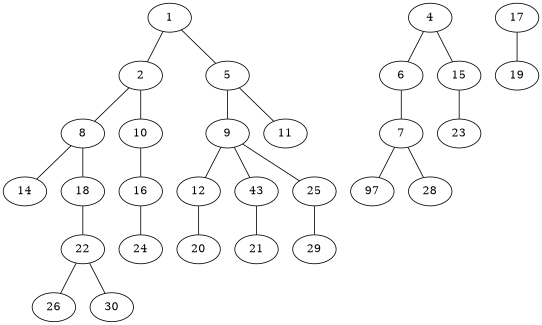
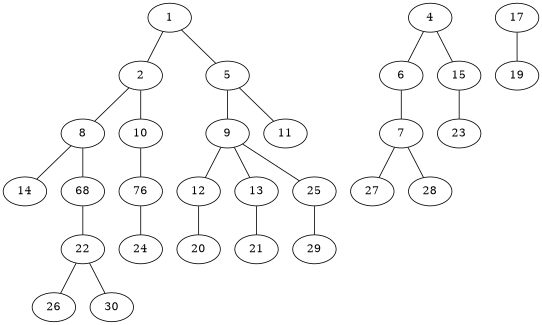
node "18": label "18" -> "68"
node "16": label "16" -> "76"
node "43": label "43" -> "13"
node "97": label "97" -> "27"
